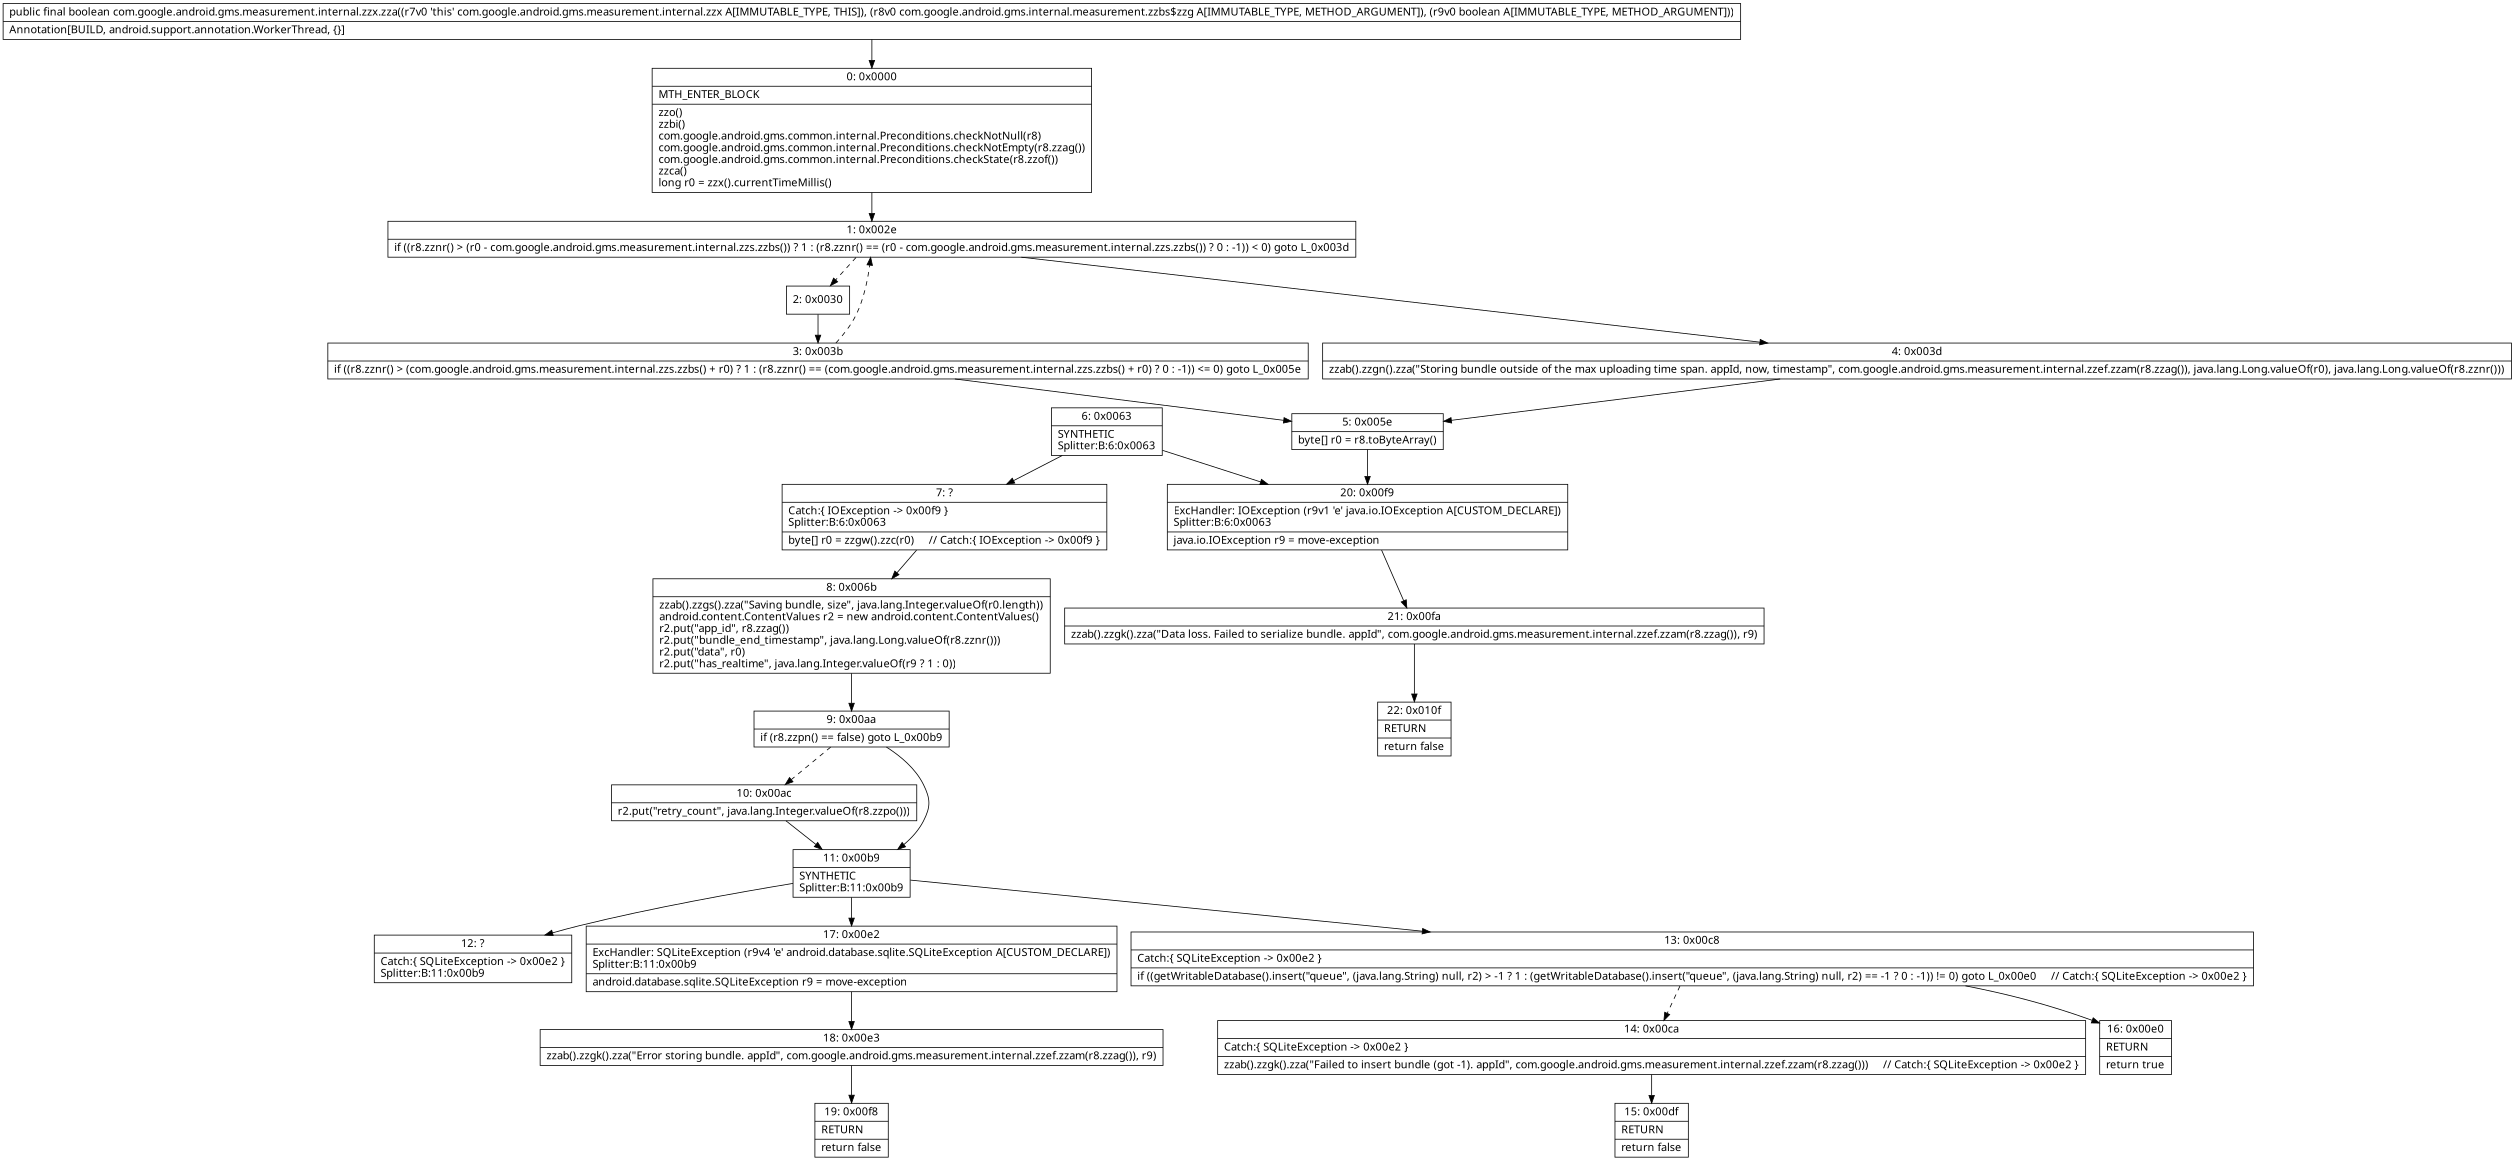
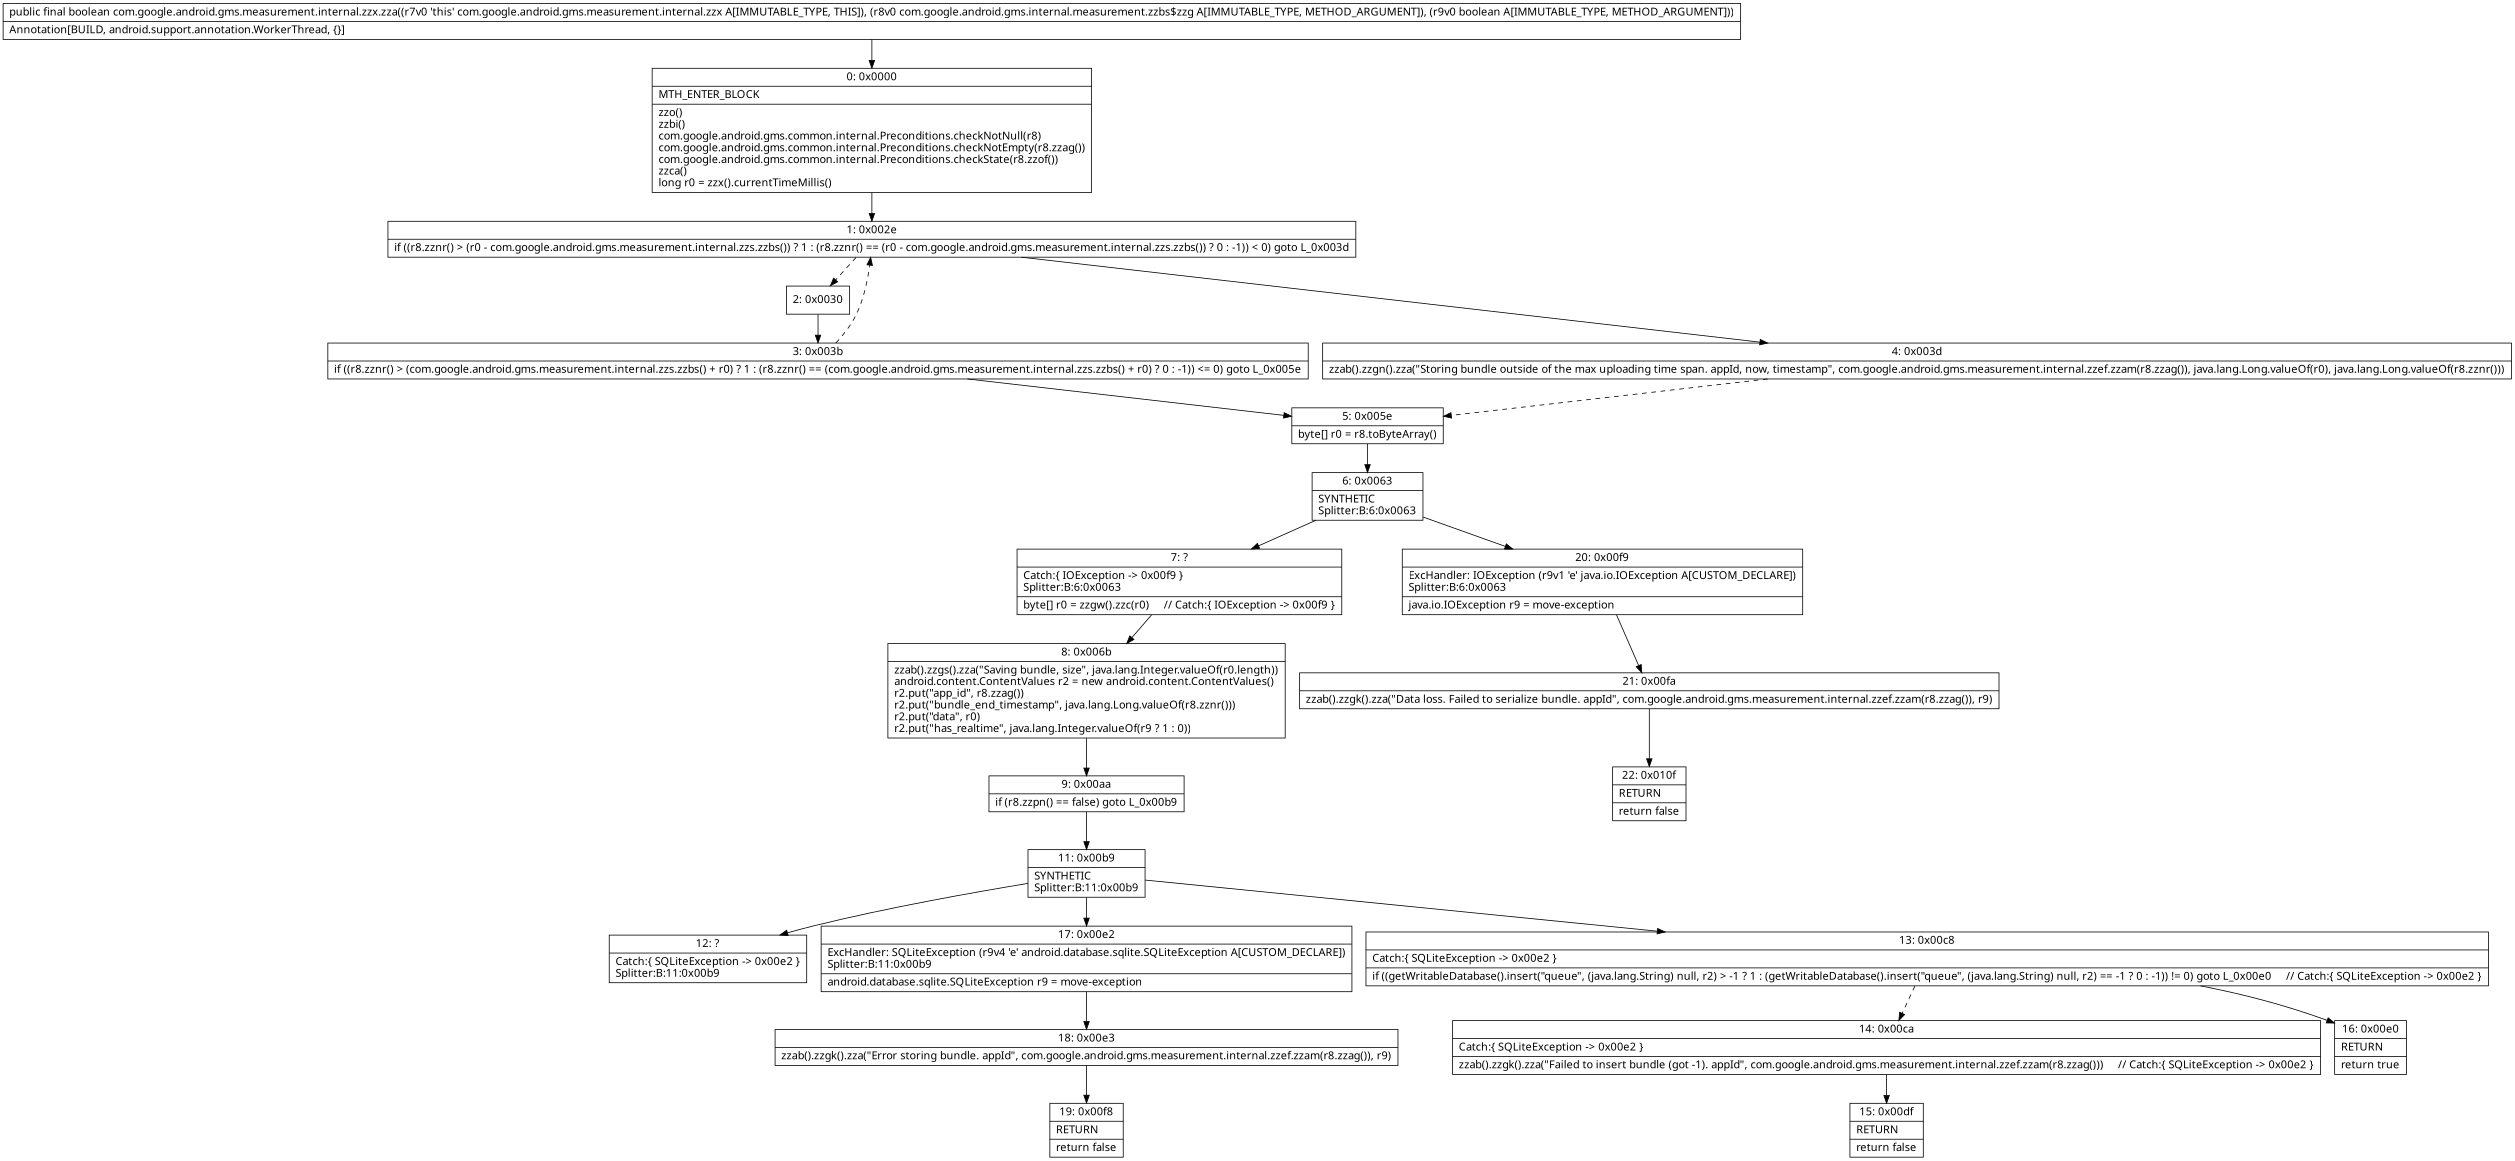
edge "4: 0x003d" -> "5: 0x005e": style solid -> dashed
edge "5: 0x005e" -> "20: 0x00f9": now "5: 0x005e" -> "6: 0x0063"
node "10: 0x00ac": removed
